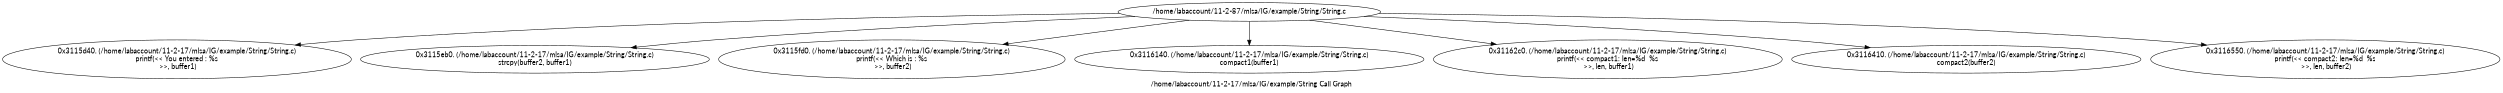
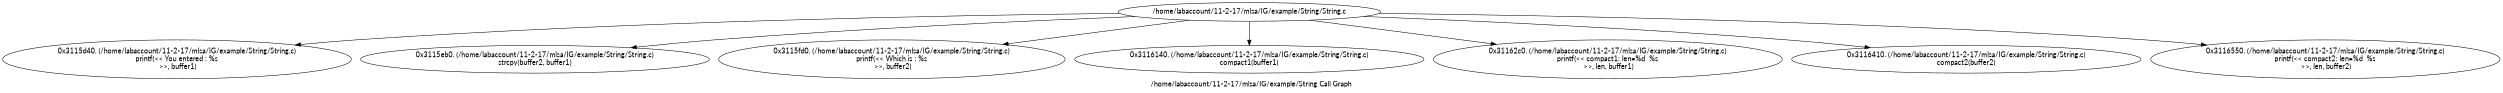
node "/home/labaccount/11-2-87/mlsa/IG/example/String/String.c": label "/home/labaccount/11-2-87/mlsa/IG/example/String/String.c" -> "/home/labaccount/11-2-17/mlsa/IG/example/String/String.c"
